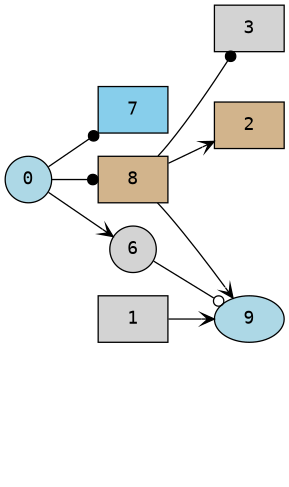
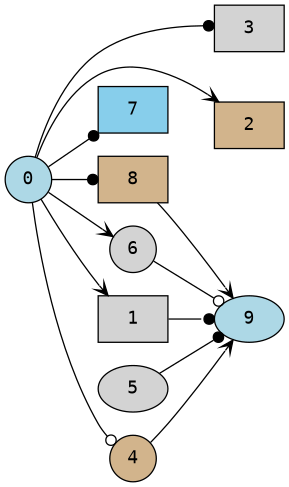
edge "8" -> "3": now "0" -> "3"
edge "8" -> "2": now "0" -> "2"
edge "0" -> "1": added
edge "1" -> "9": arrowhead vee -> dot
node "5": added
node "4": added
